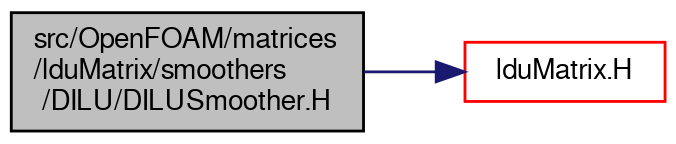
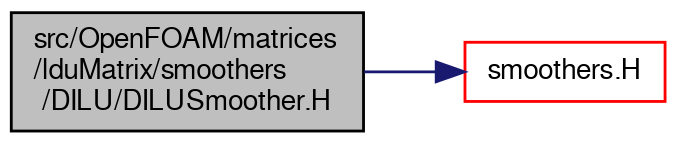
node "lduMatrix.H": label "lduMatrix.H" -> "smoothers.H"
